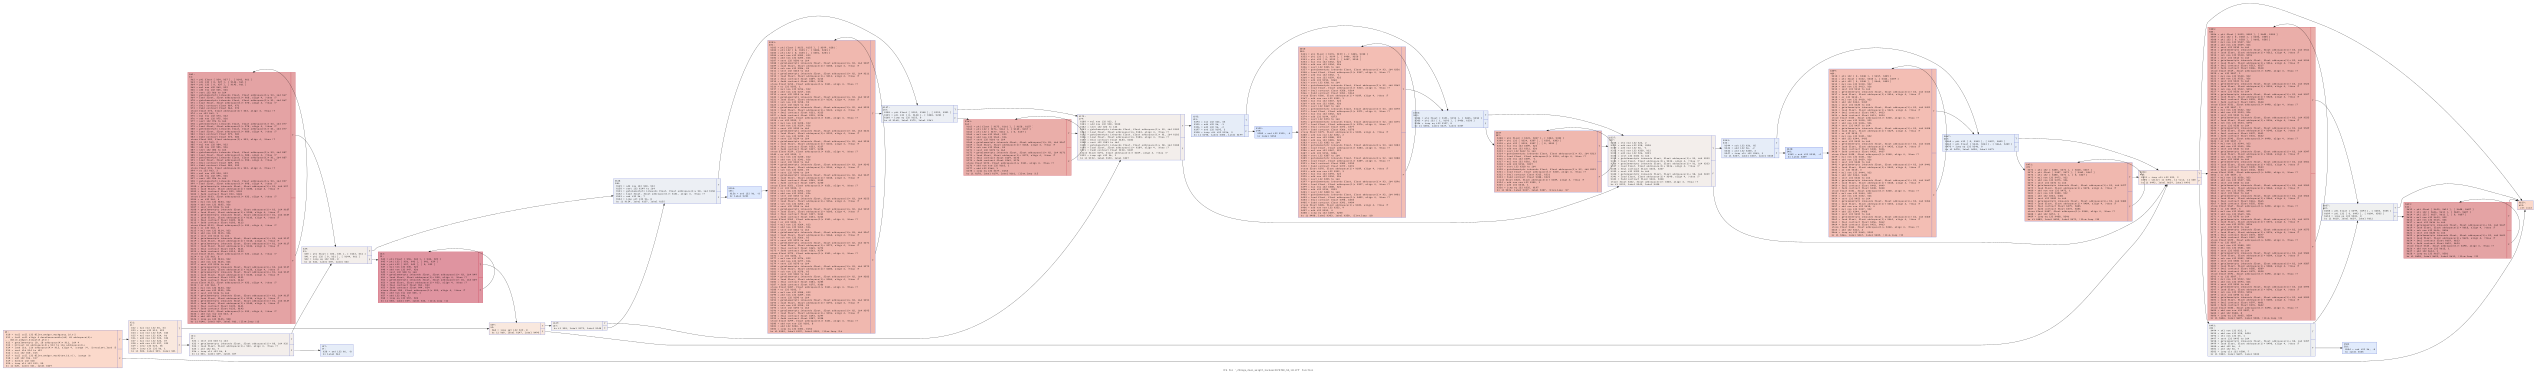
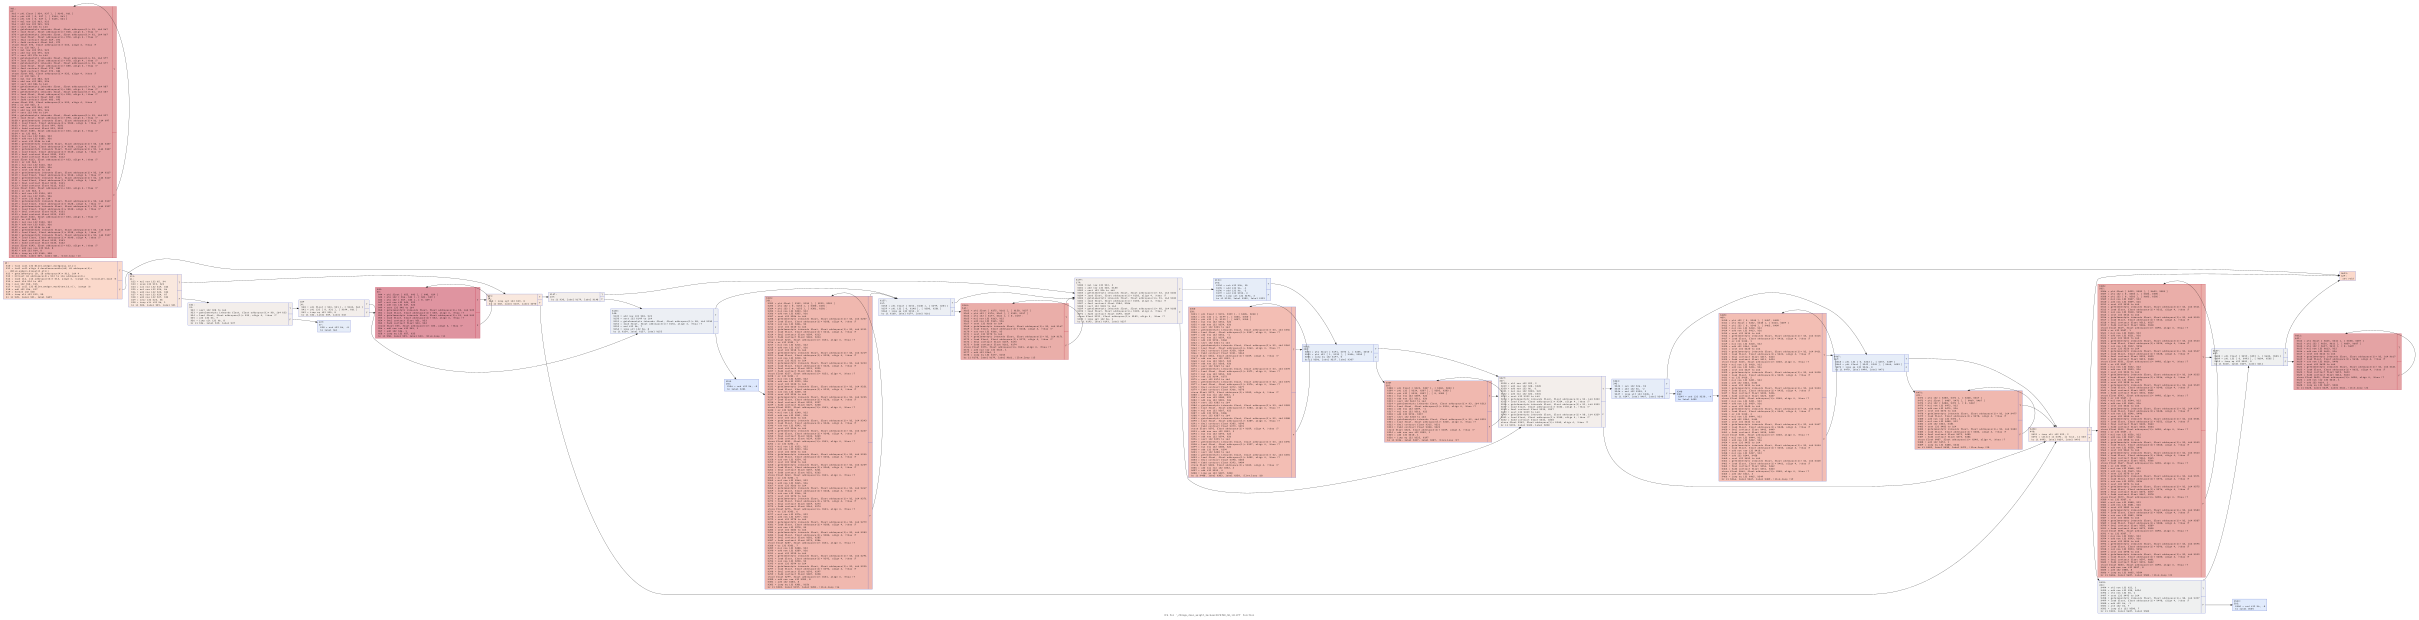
node "%199:": removed
edge "%61:" -> "%39:": removed
edge "%611:" -> "%629:": removed
